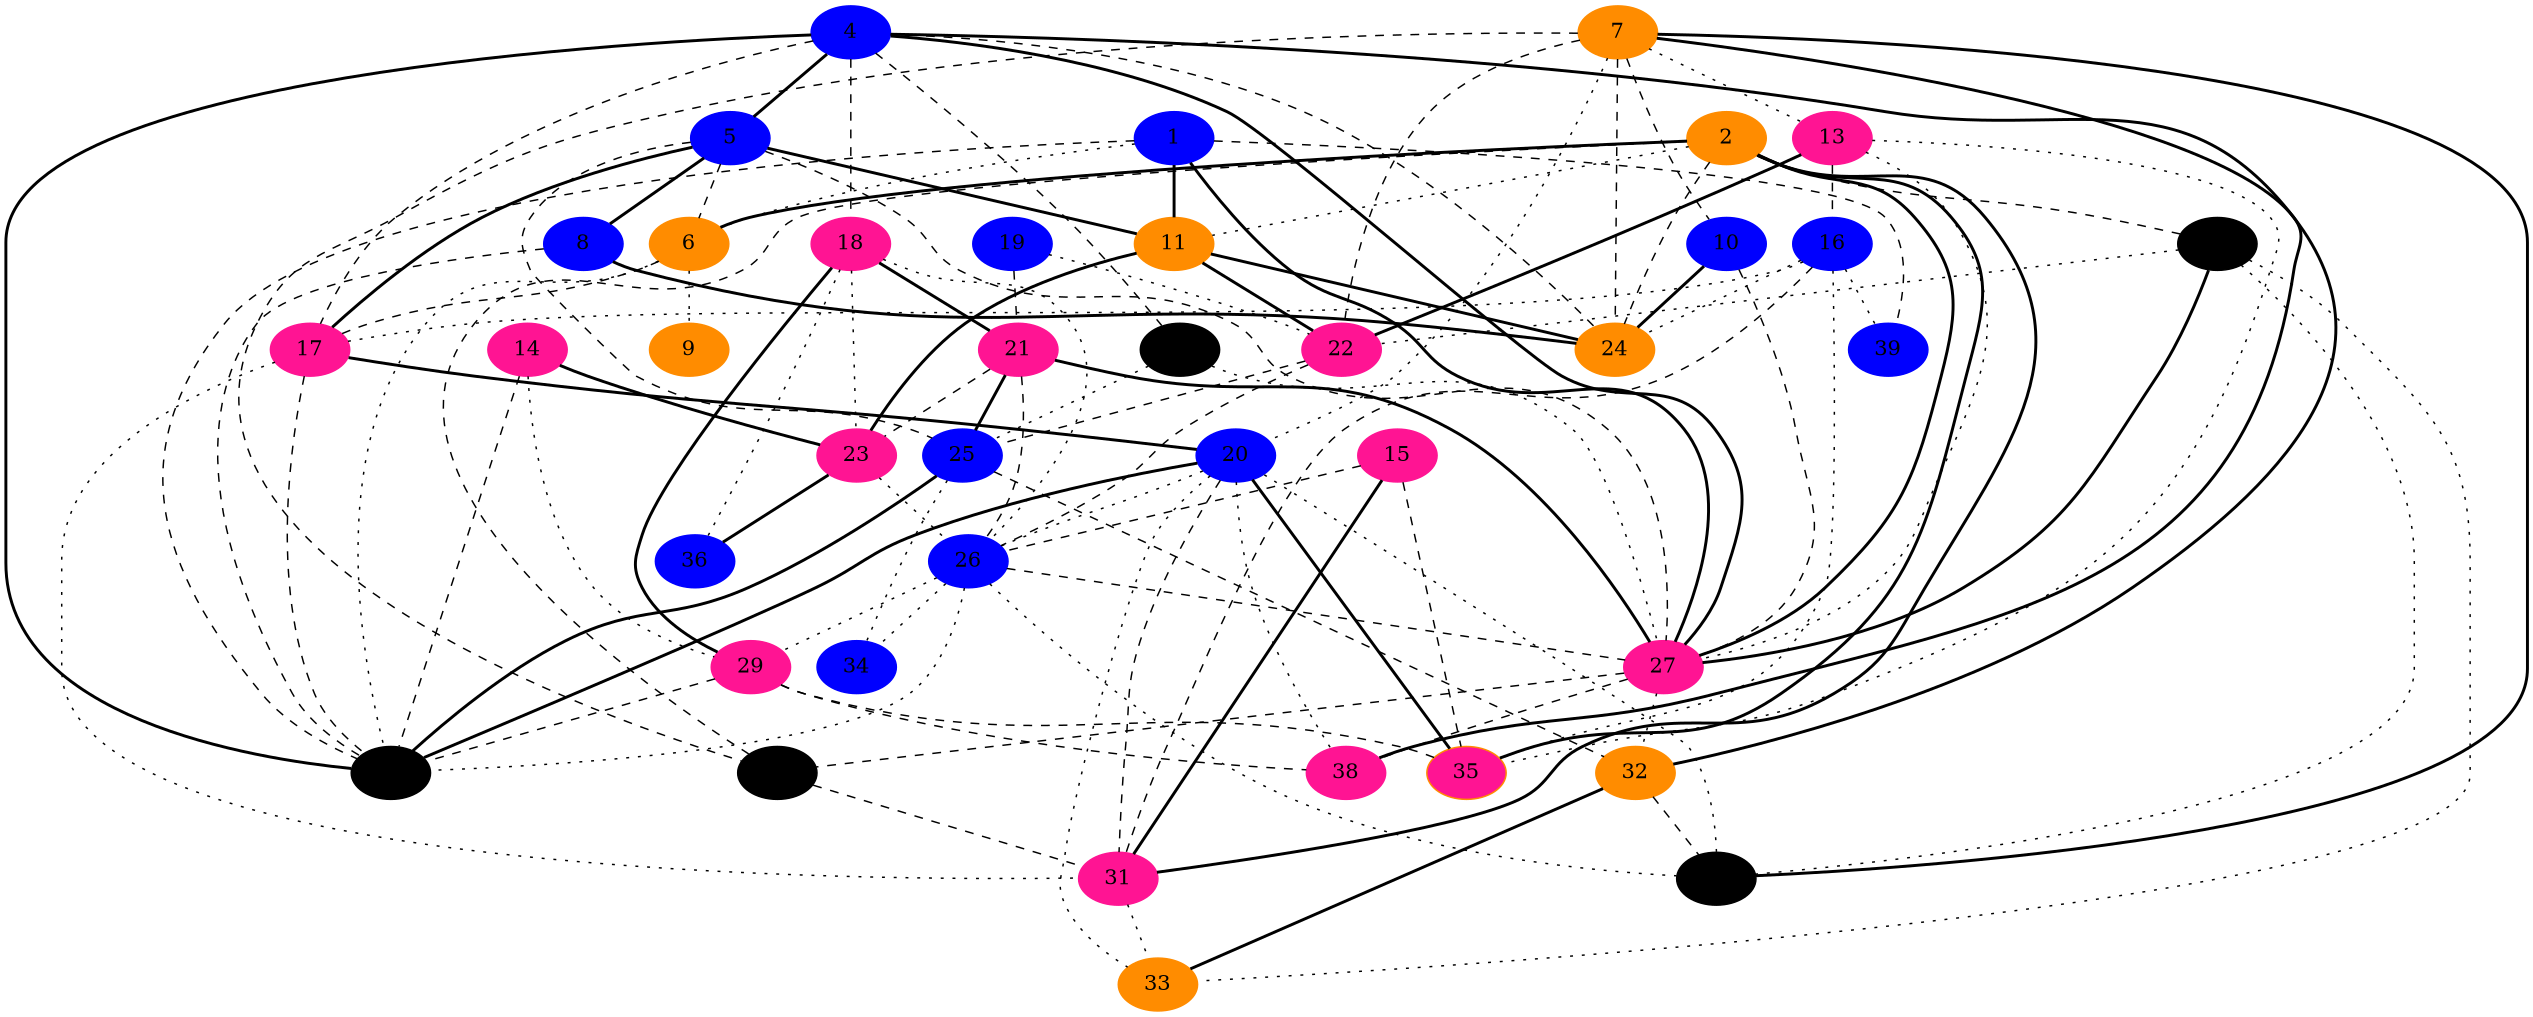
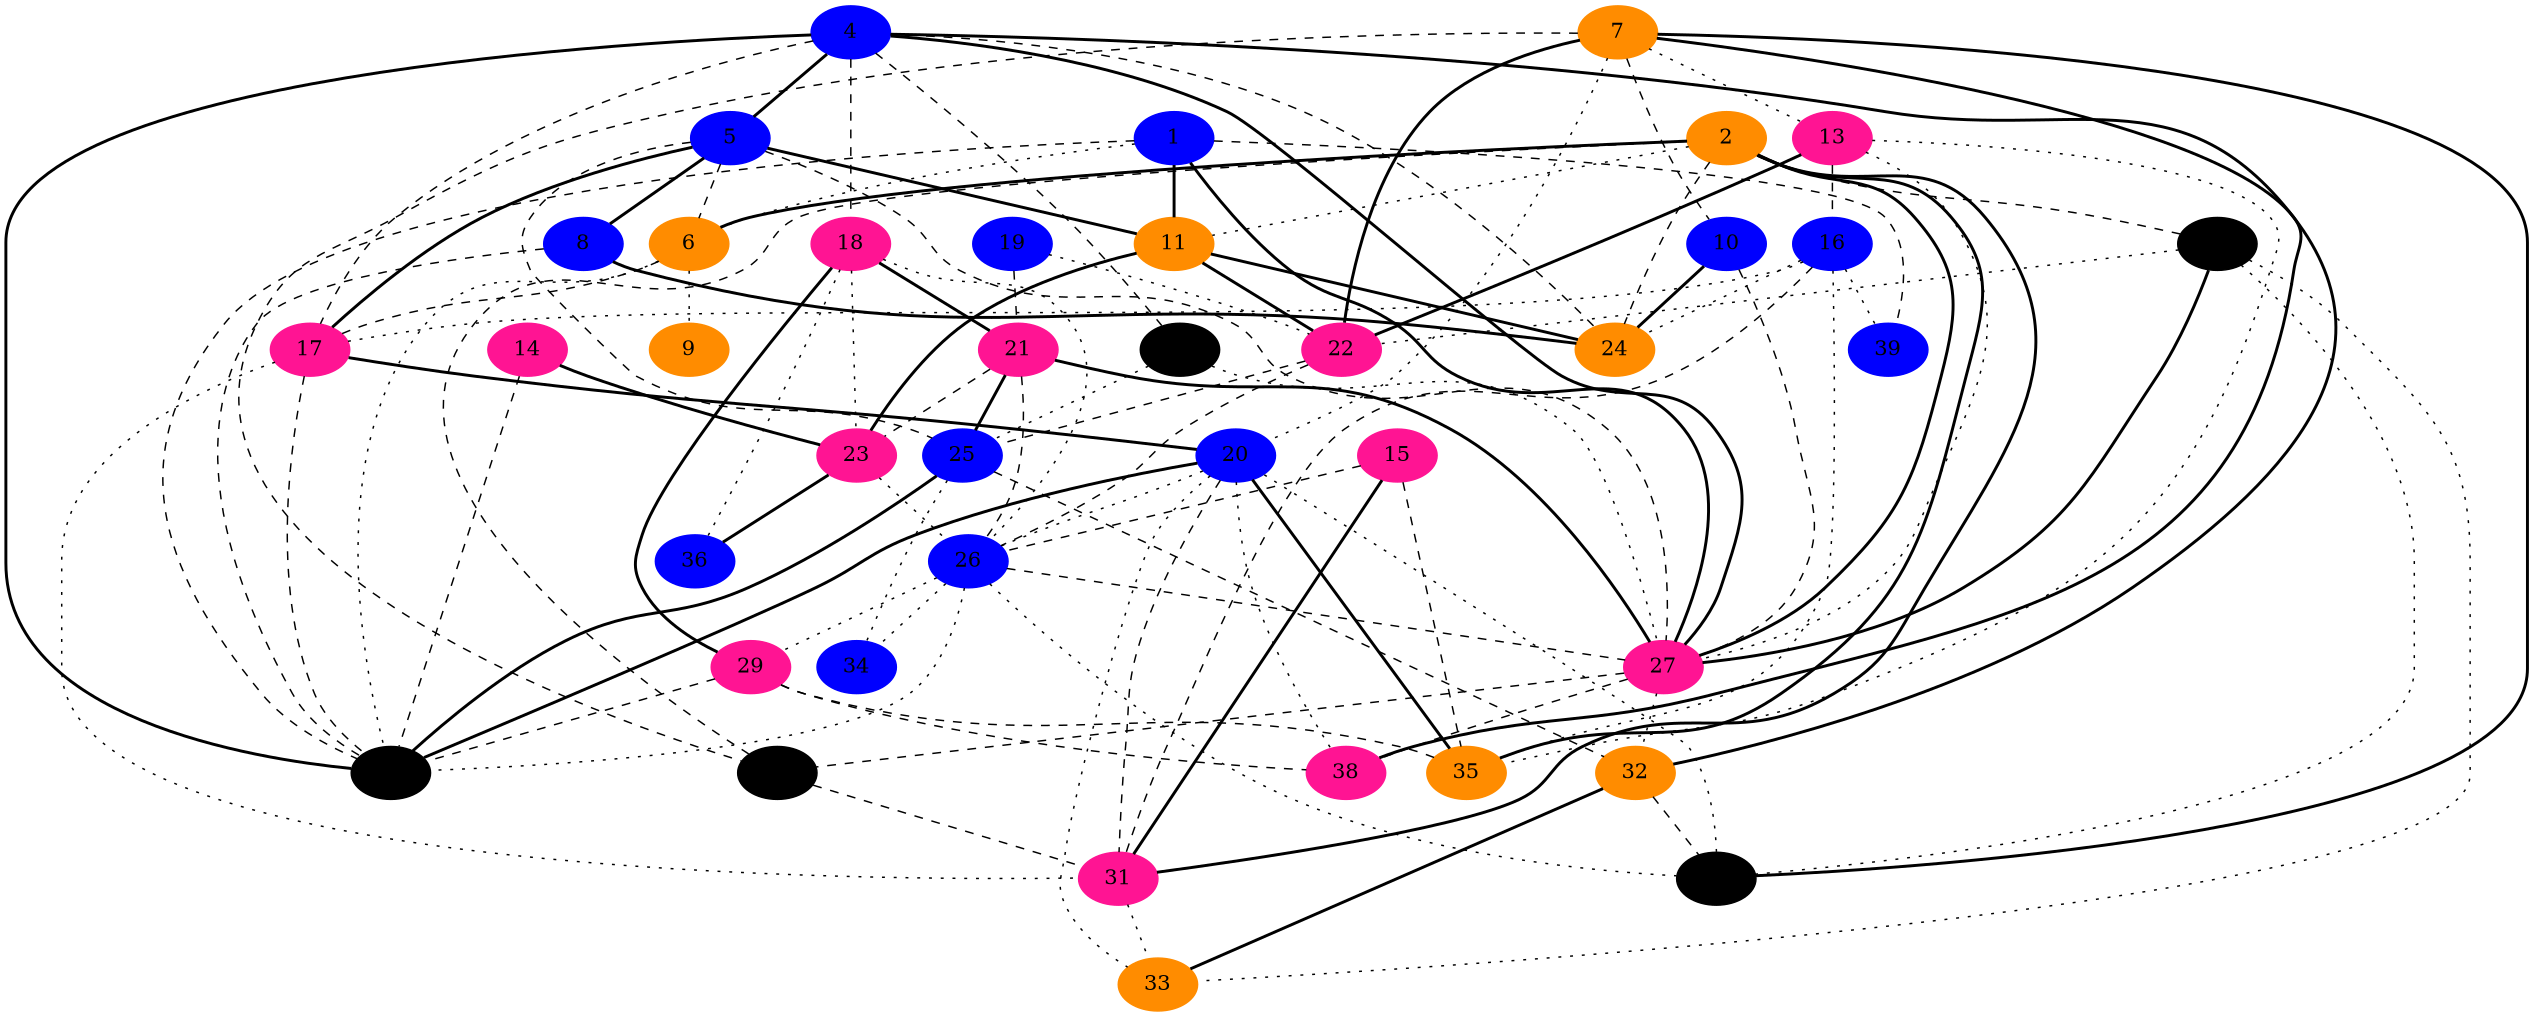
edge "7" -- "22": style dashed -> bold
edge "7" -- "24": removed
edge "14" -- "29": removed
node "35": fillcolor deeppink -> darkorange
